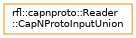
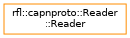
node "rfl::capnproto::Reader ::CapNProtoInputUnion": label "rfl::capnproto::Reader ::CapNProtoInputUnion" -> "rfl::capnproto::Reader ::Reader"
